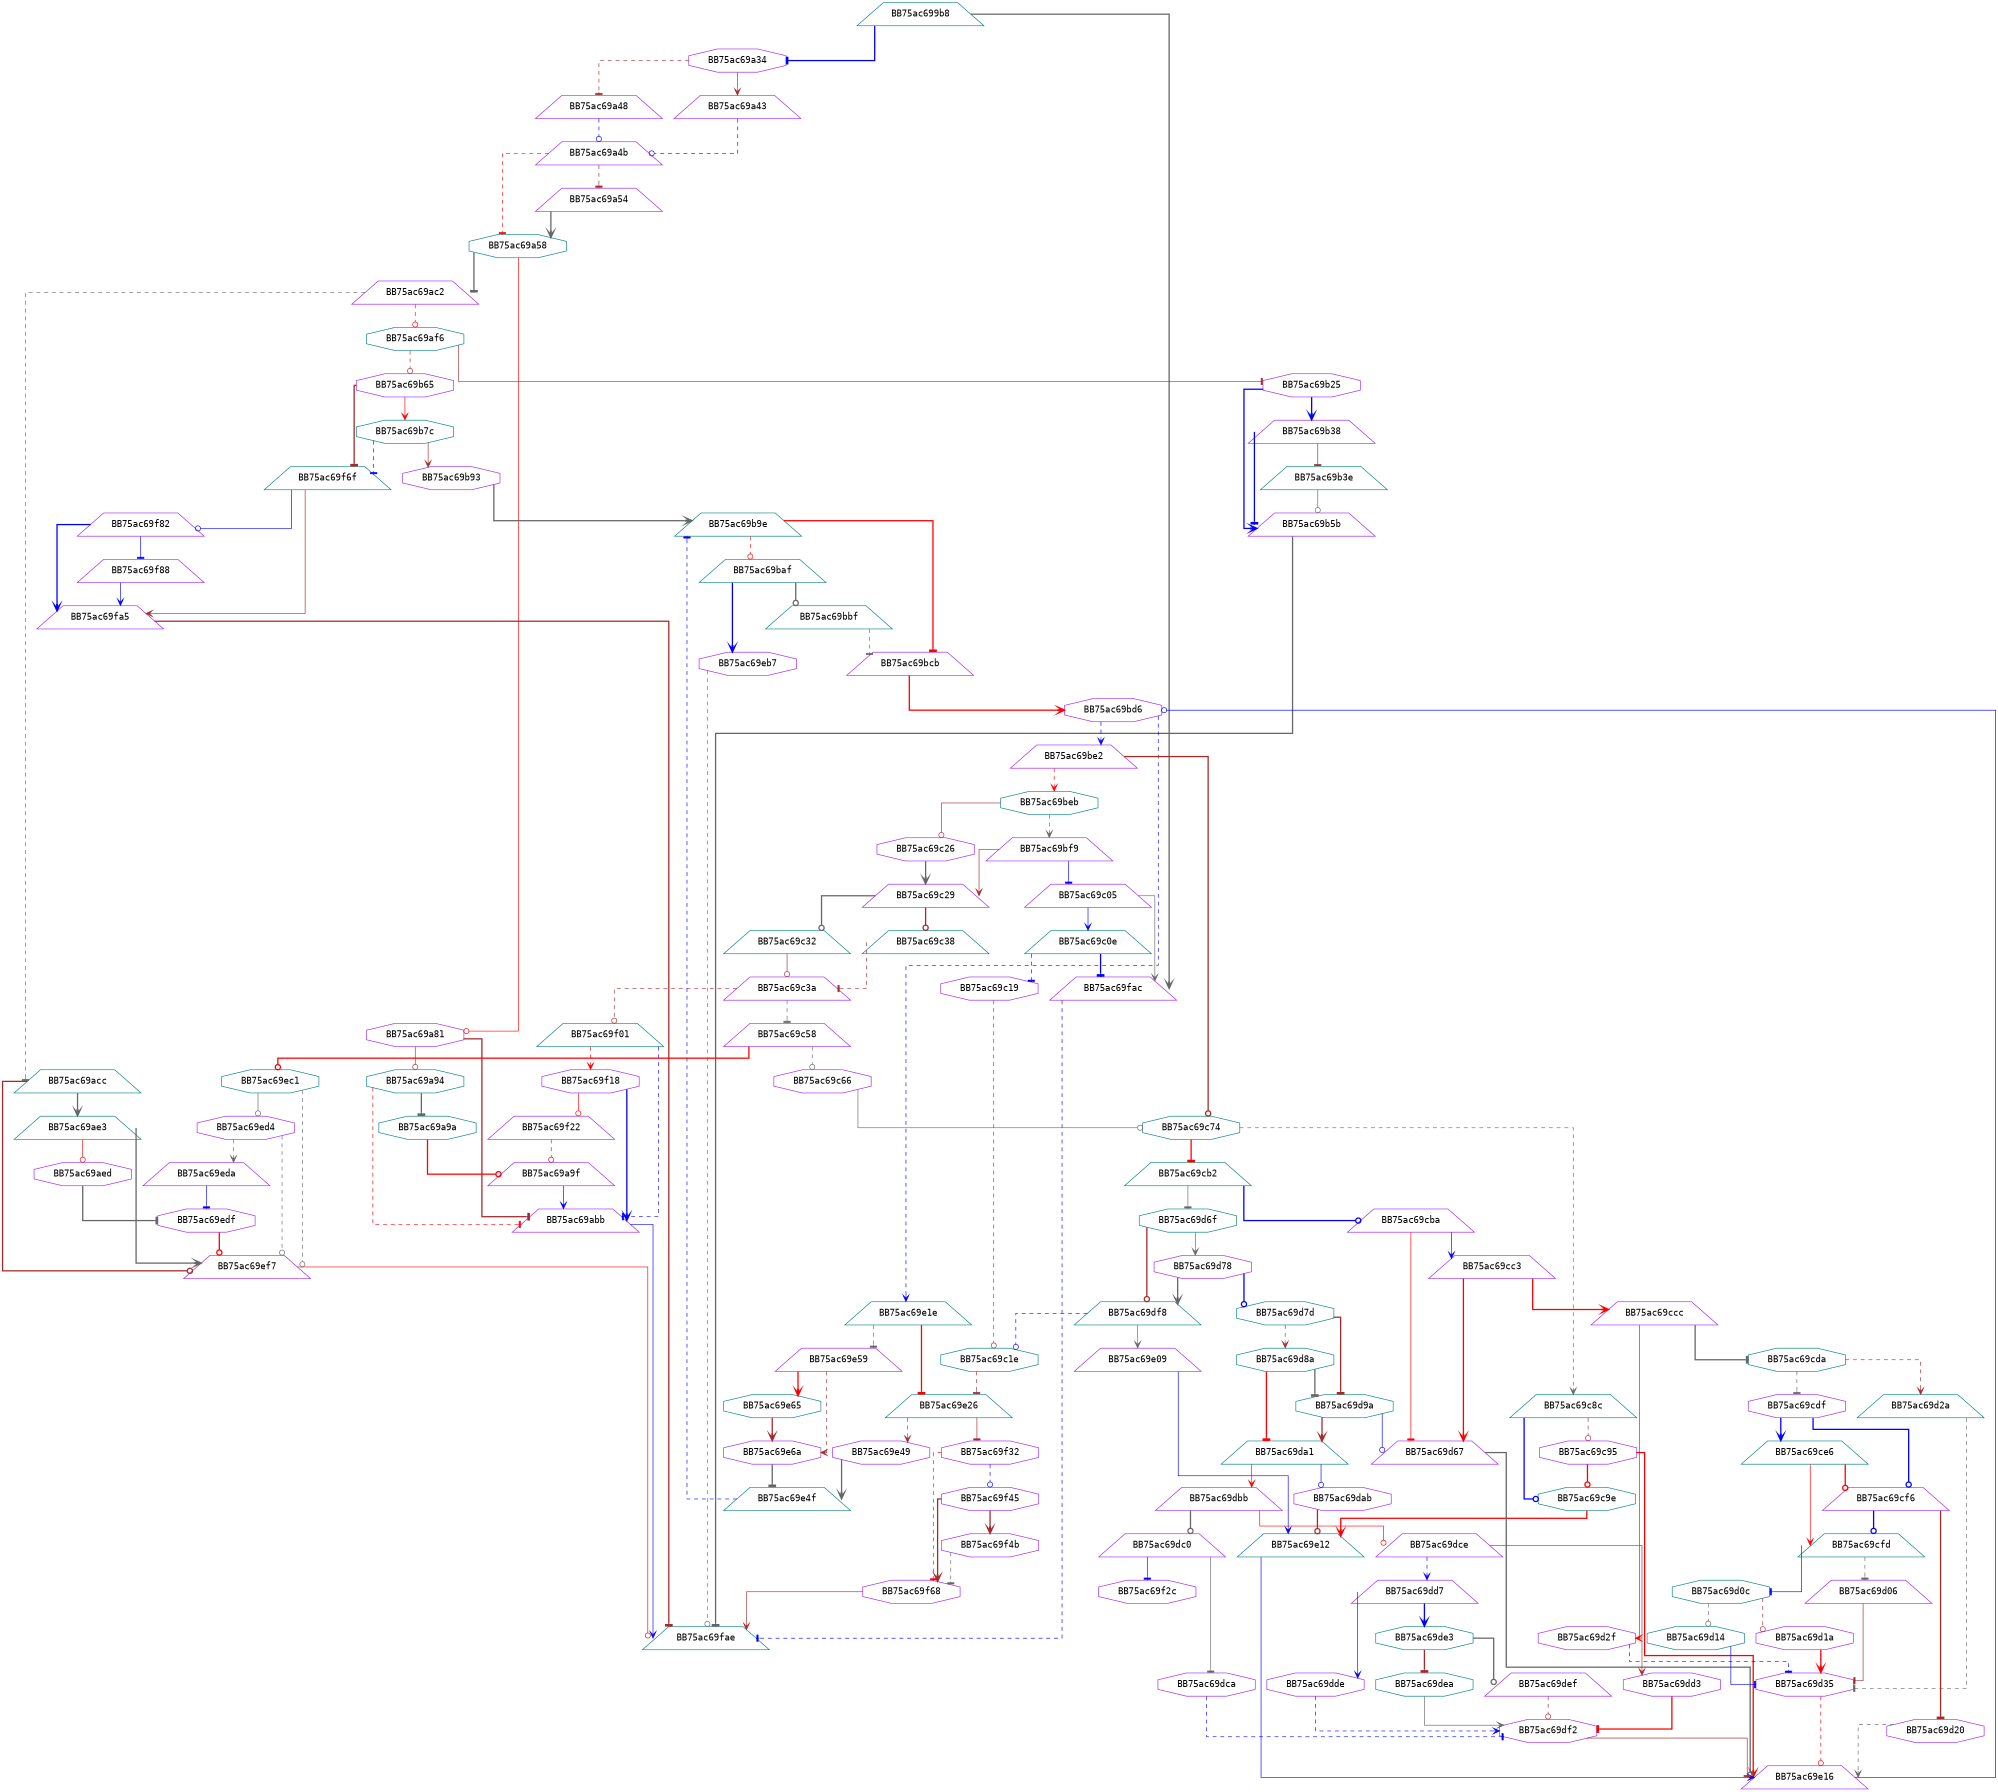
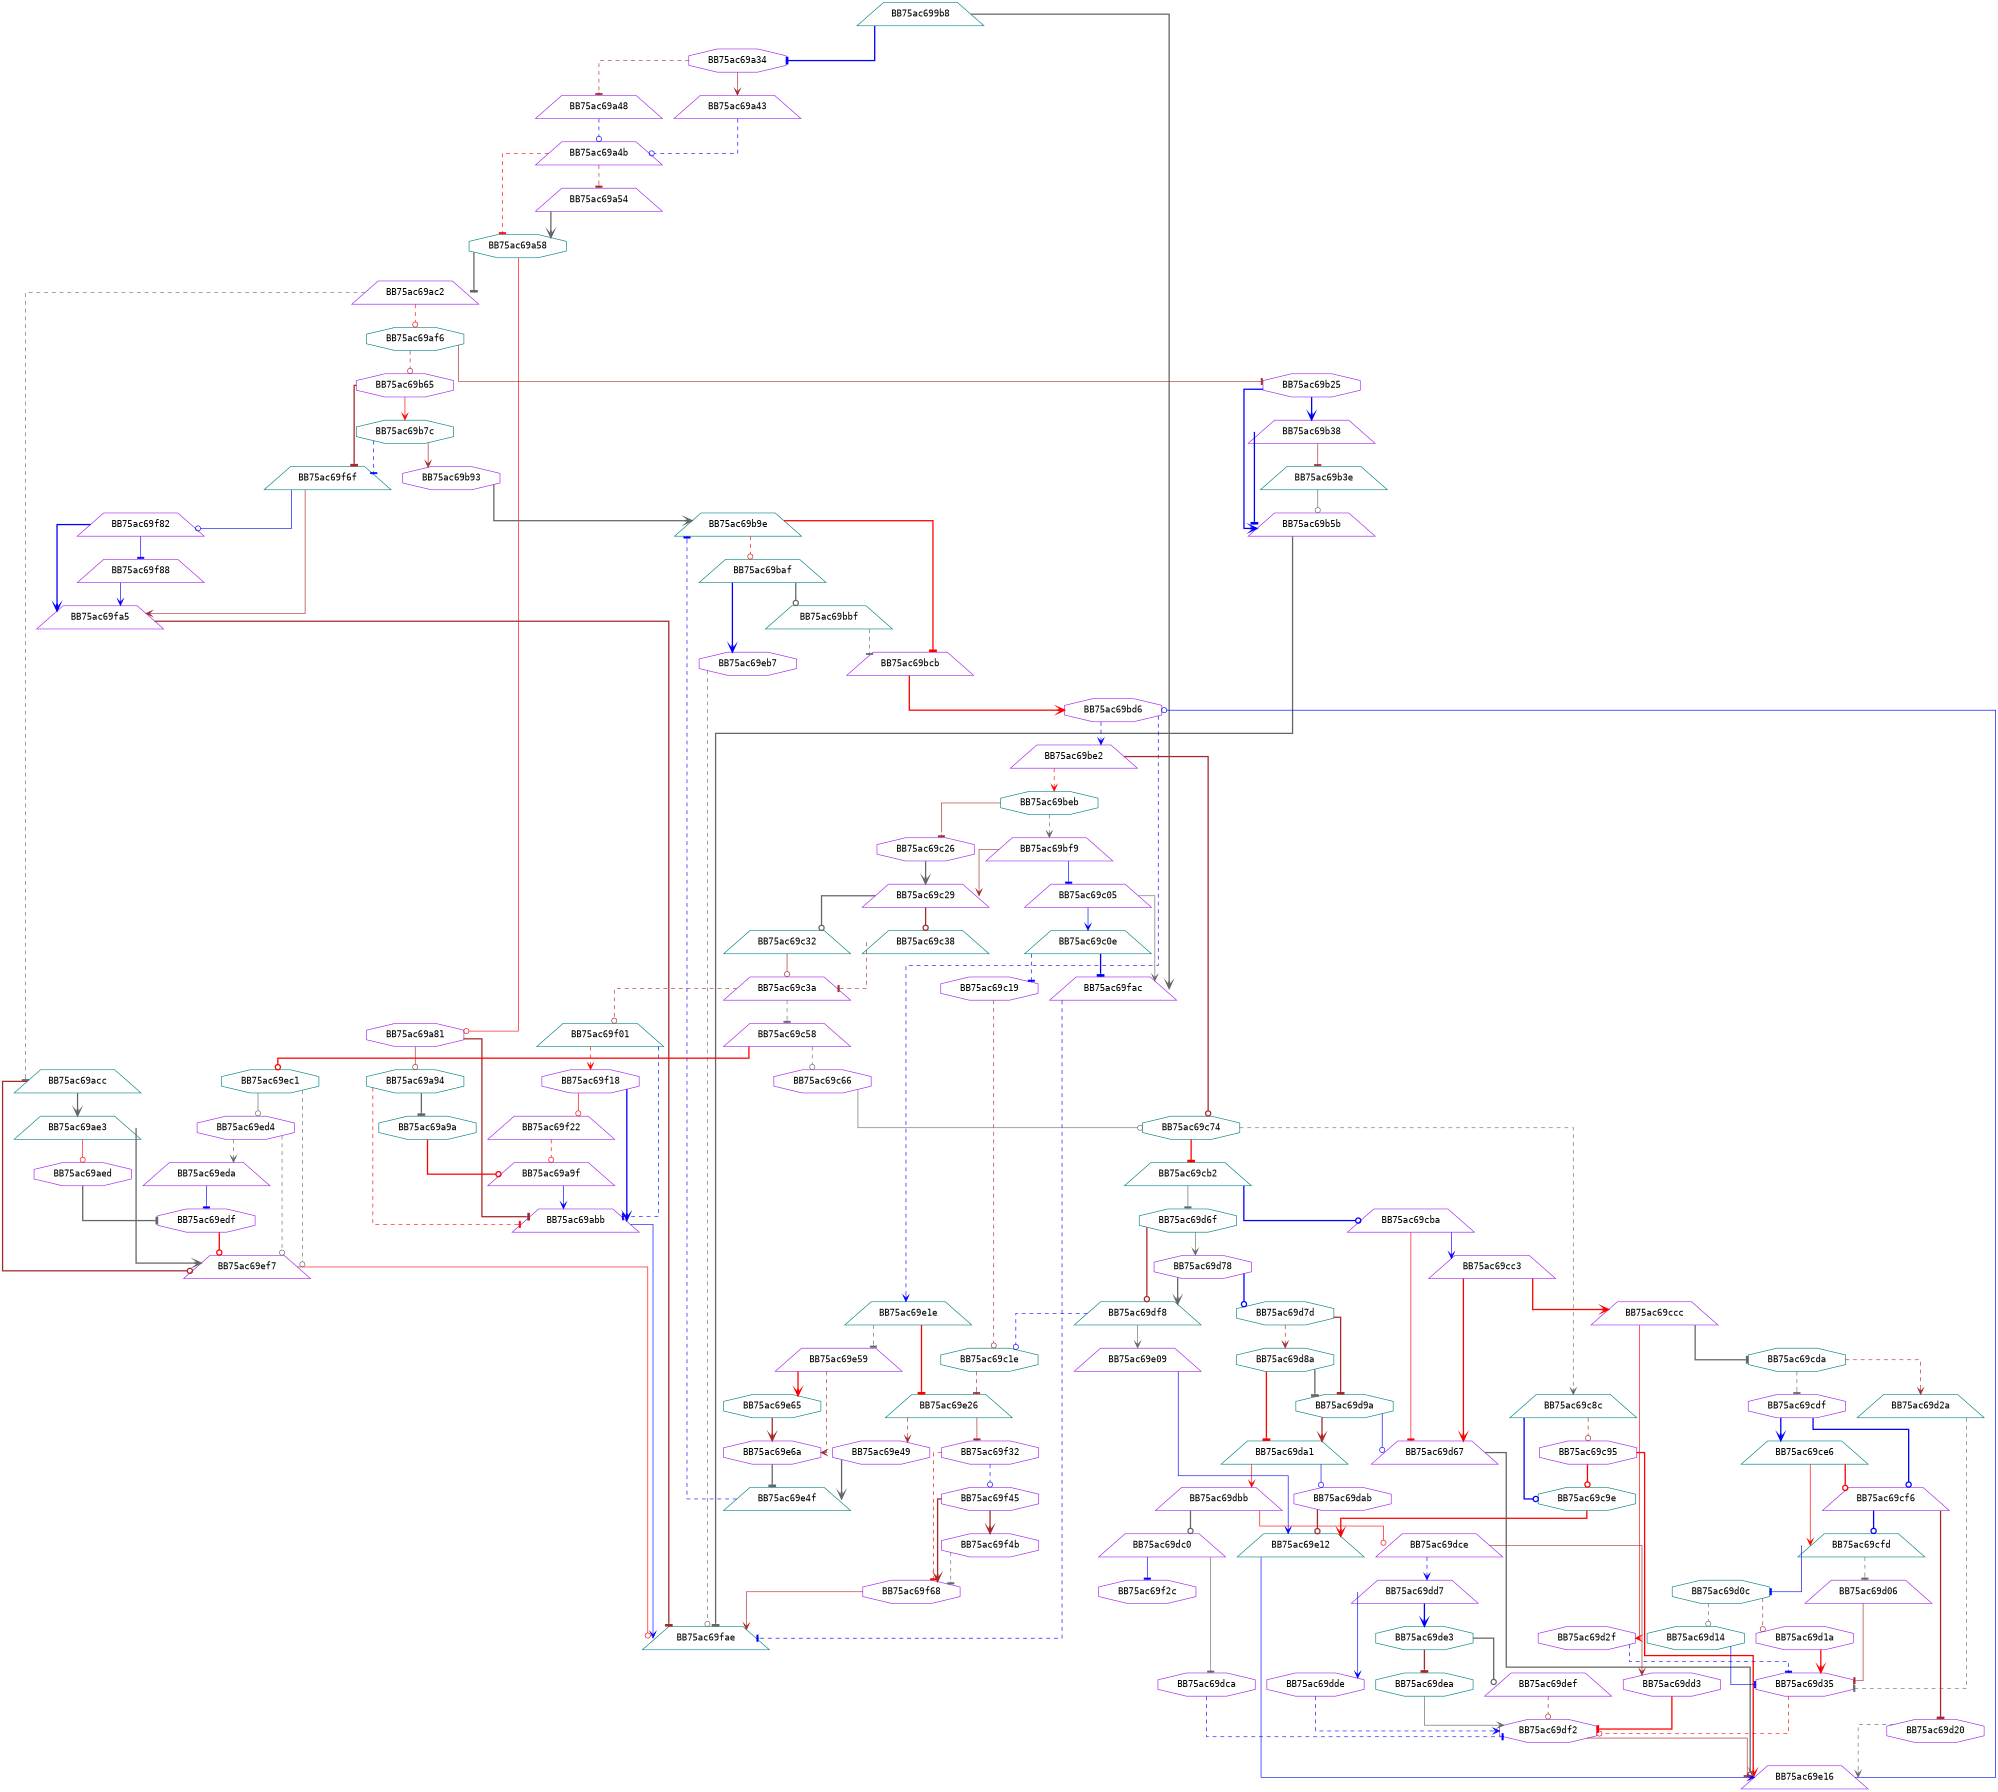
edge "BB75ac69beb" -> "BB75ac69c26": arrowhead odot -> tee
edge "BB75ac69d35" -> "BB75ac69e16": now "BB75ac69d35" -> "BB75ac69df2"
